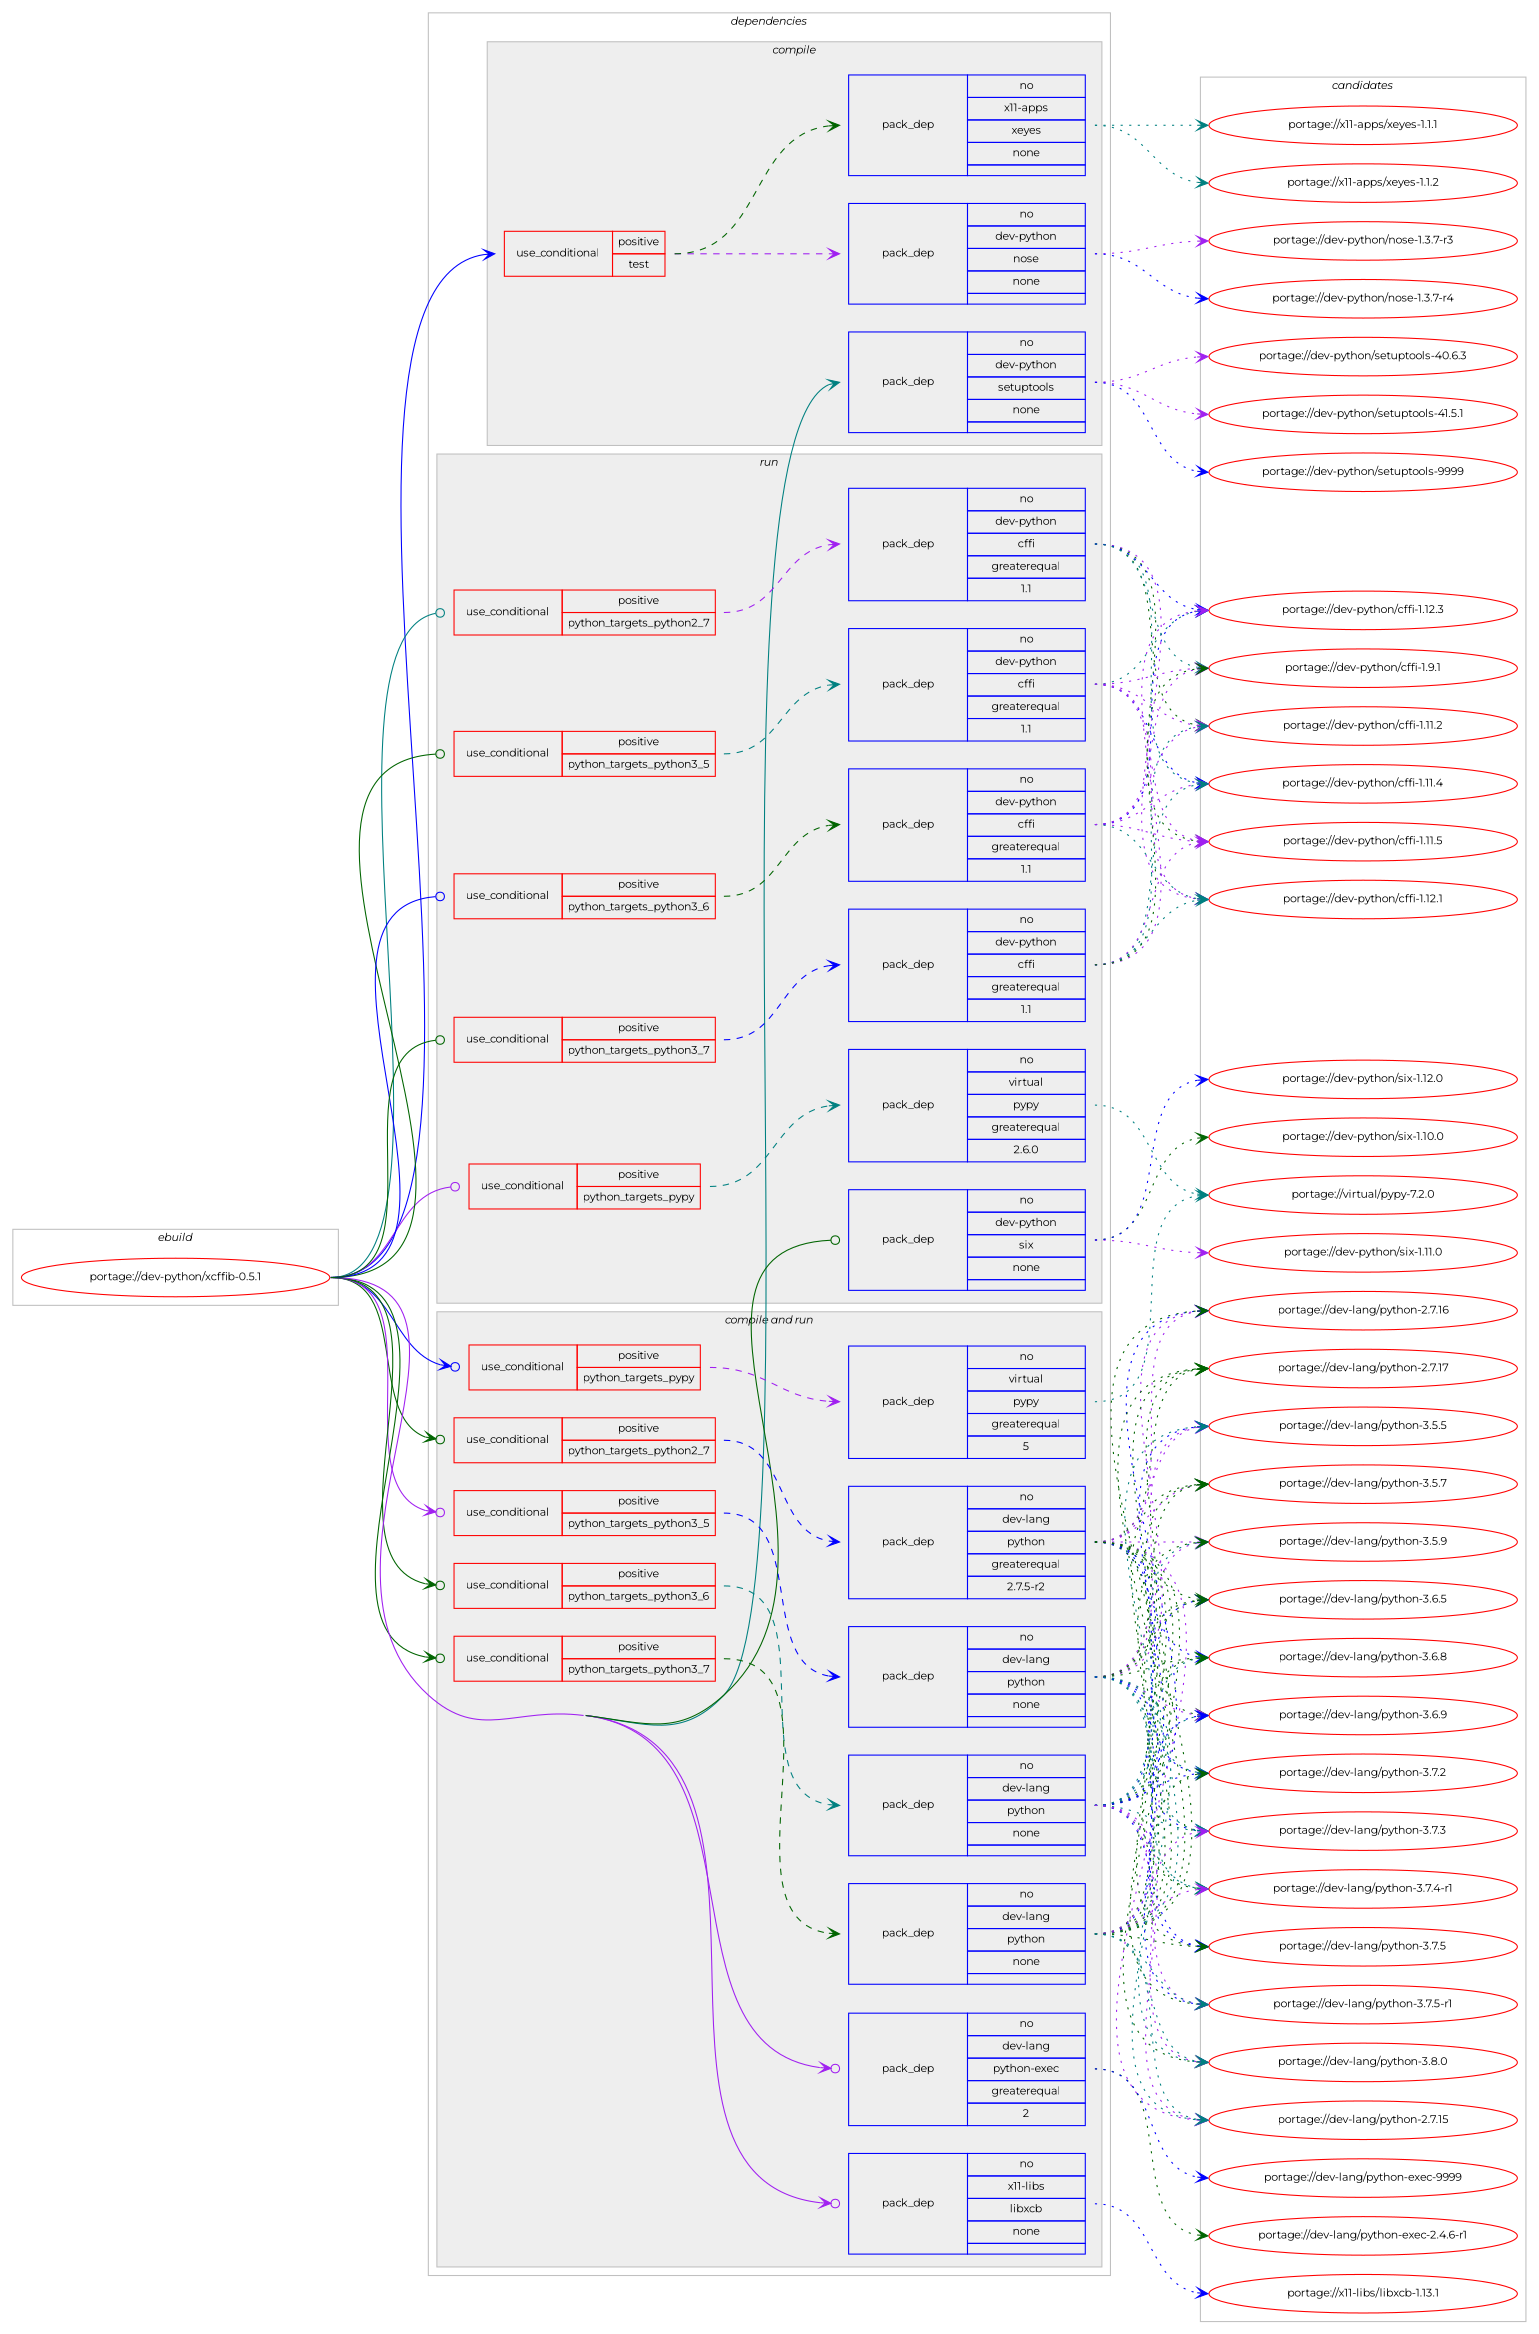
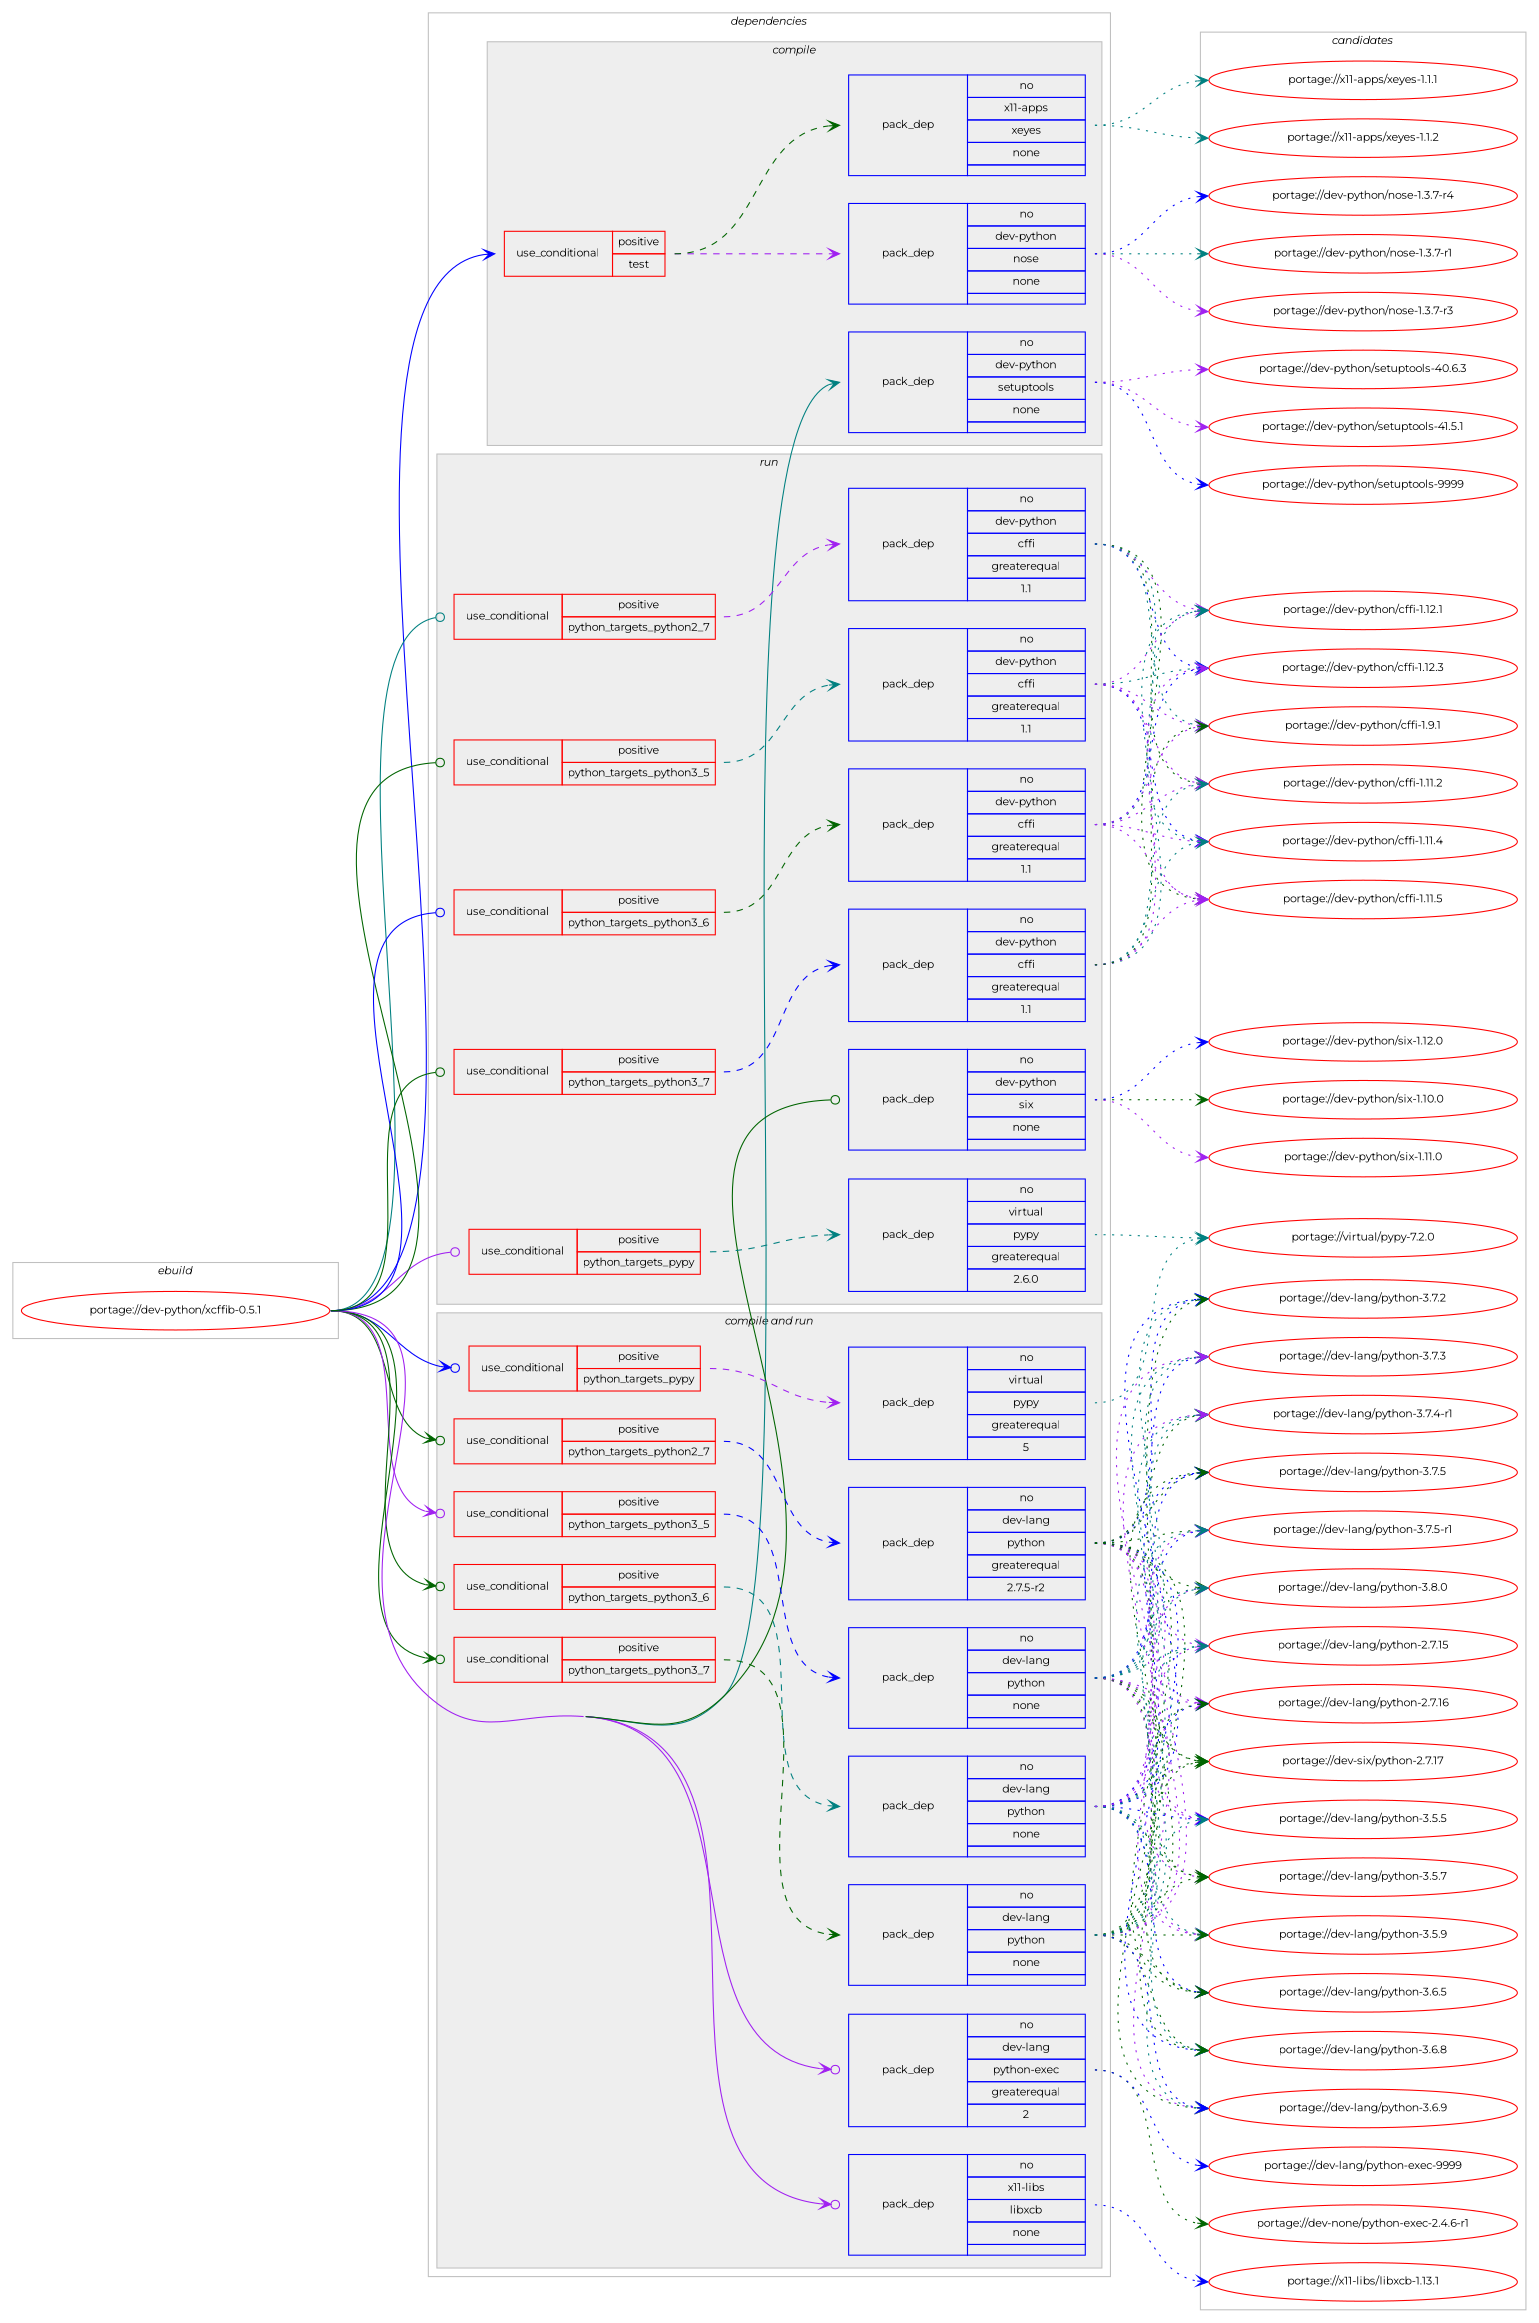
node "portage://dev-python/nose-1.3.7-r1": added
node "portage://dev-lang/python-2.7.17": label "portage://dev-lang/python-2.7.17" -> "portage://dev-six/python-2.7.17"
node "portage://dev-lang/python-exec-2.4.6-r1": label "portage://dev-lang/python-exec-2.4.6-r1" -> "portage://dev-none/python-exec-2.4.6-r1"
